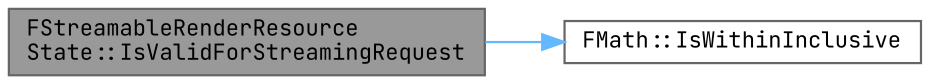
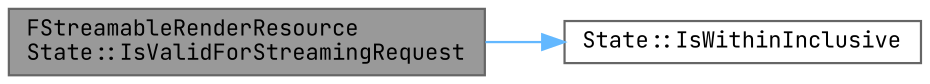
node "FMath::IsWithinInclusive": label "FMath::IsWithinInclusive" -> "State::IsWithinInclusive"
